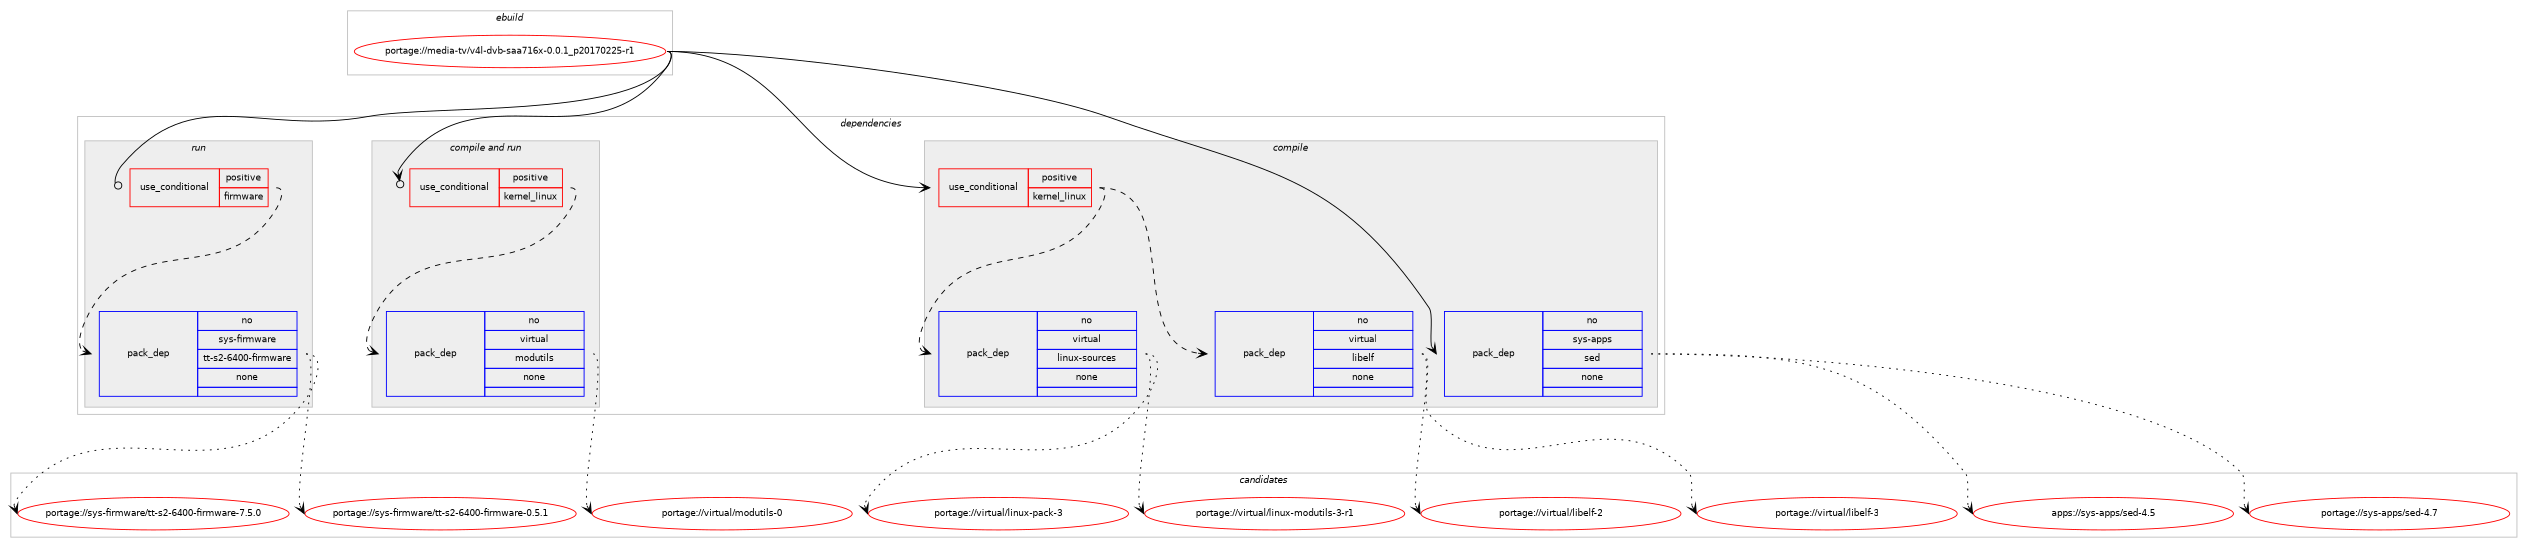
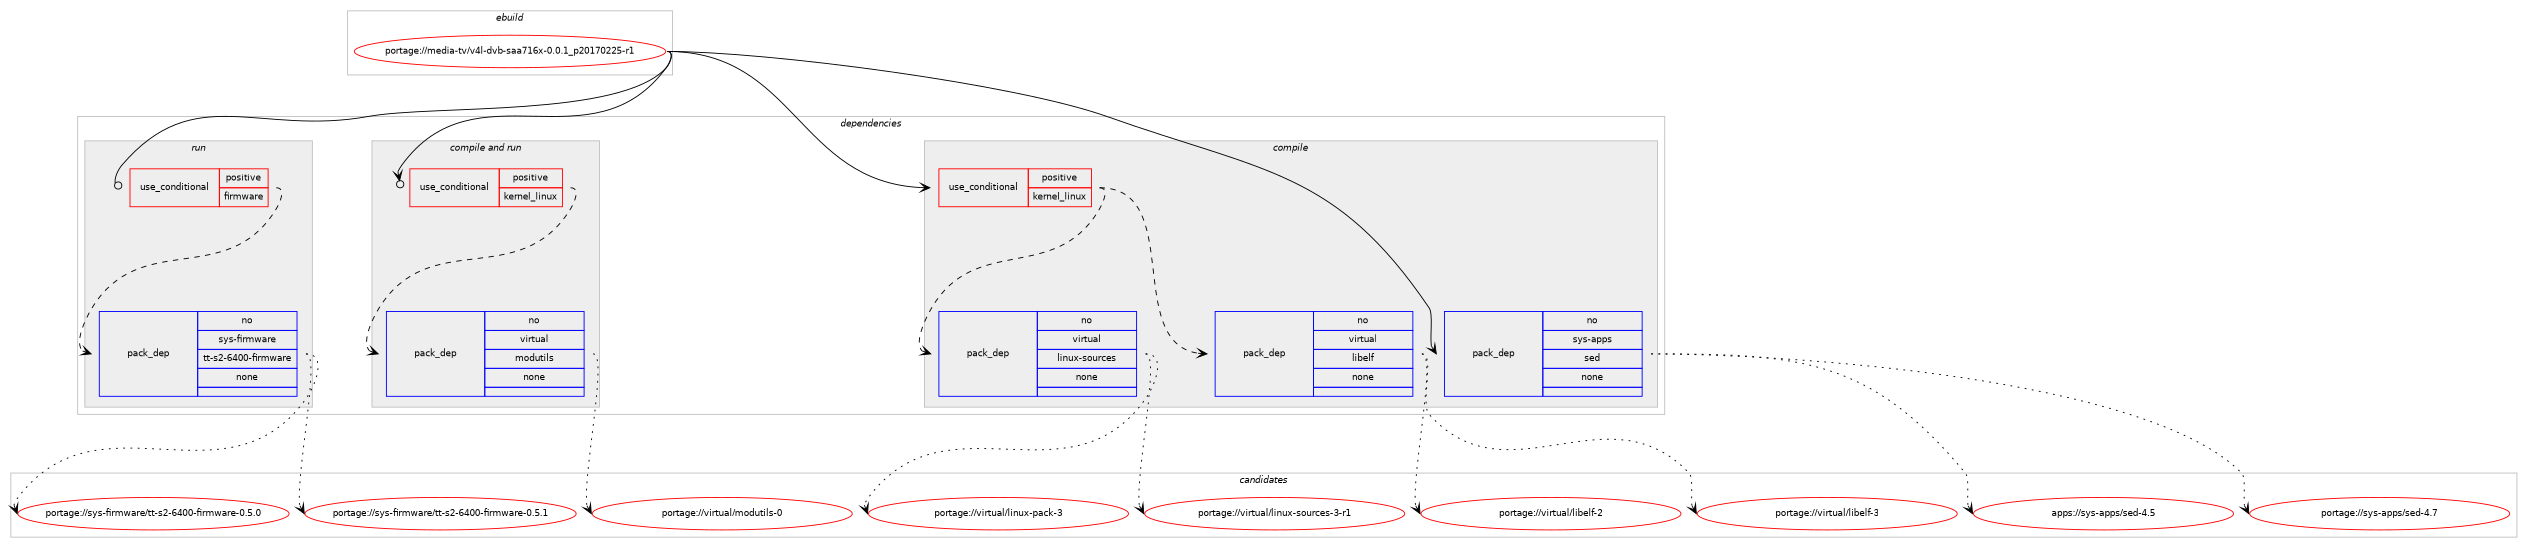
node "portage://sys-firmware/tt-s2-6400-firmware-7.5.0": label "portage://sys-firmware/tt-s2-6400-firmware-7.5.0" -> "portage://sys-firmware/tt-s2-6400-firmware-0.5.0"
node "portage://virtual/linux-modutils-3-r1": label "portage://virtual/linux-modutils-3-r1" -> "portage://virtual/linux-sources-3-r1"
